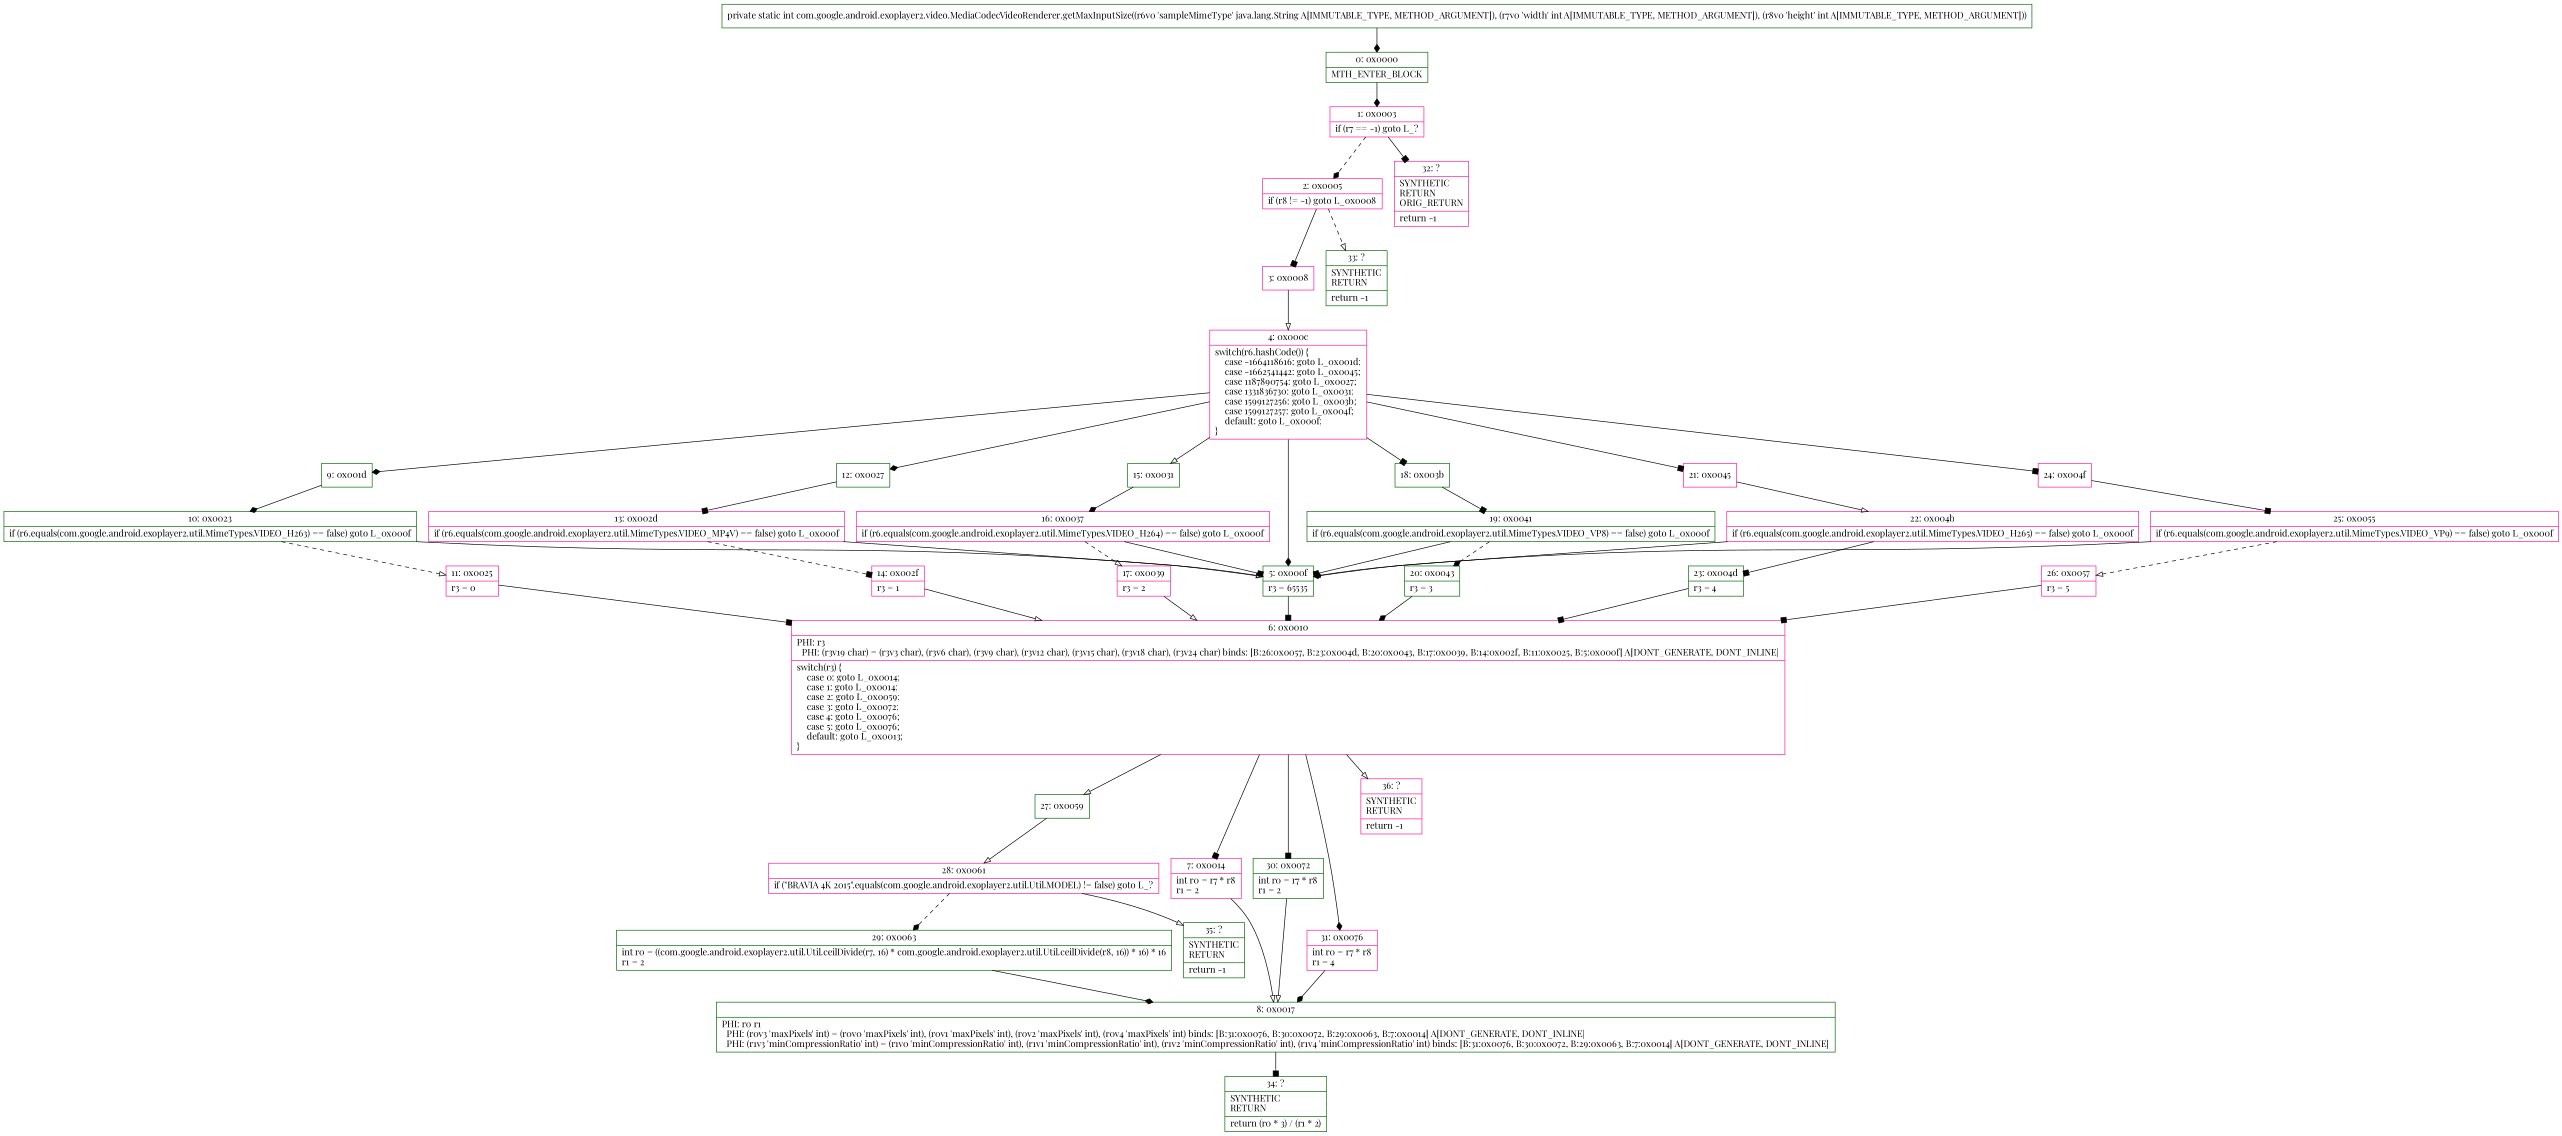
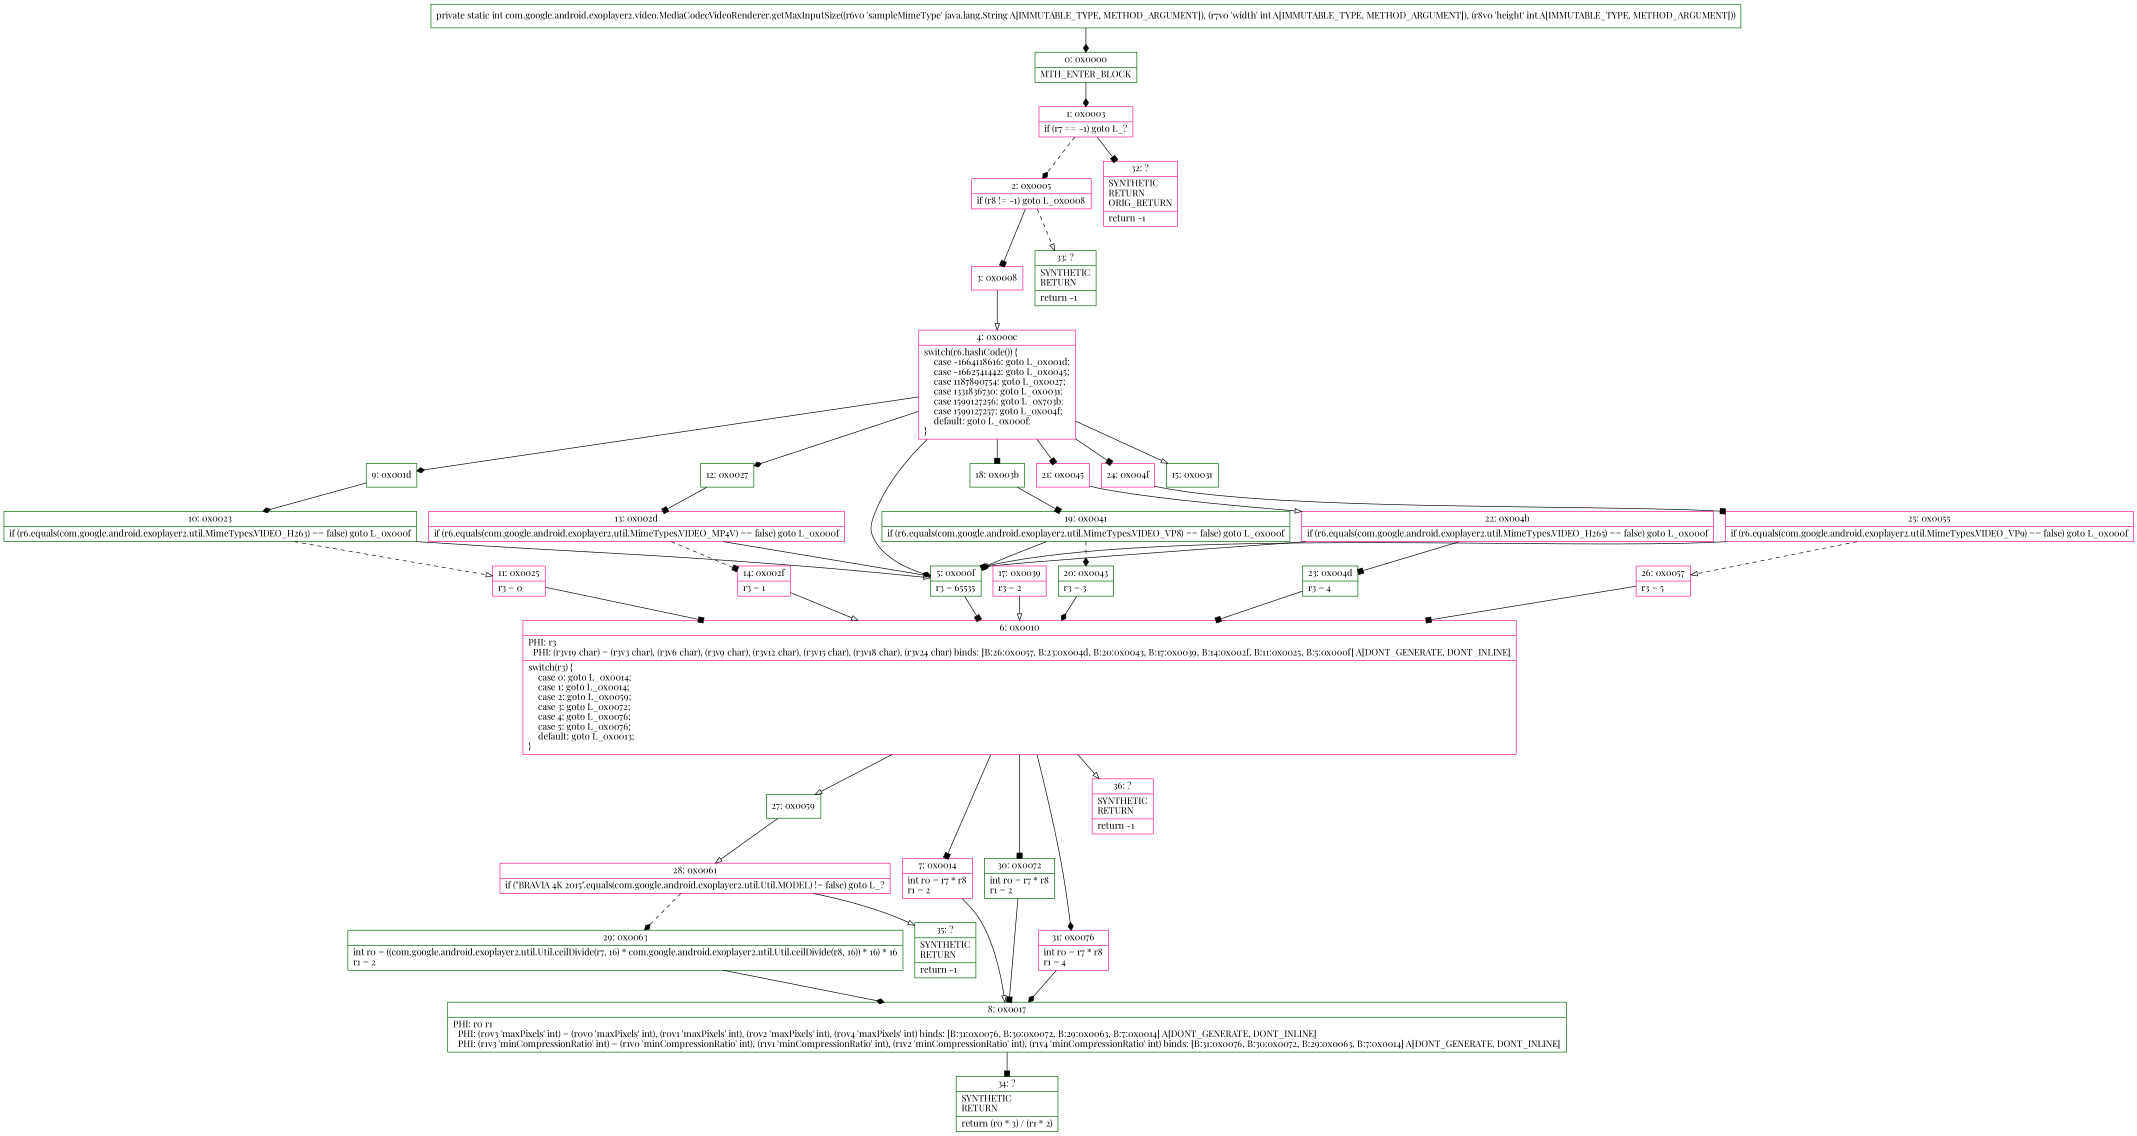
node "4: 0x000c": text "case 1599127256: goto L_0x003b;" -> "case 1599127256: goto L_0x703b;"
node "16: 0x0037": removed
edge "30: 0x0072" -> "8: 0x0017": arrowhead onormal -> box
